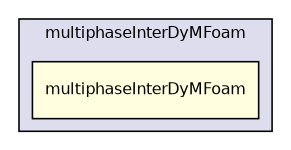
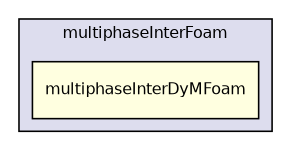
cluster "multiphaseInterDyMFoam": label "multiphaseInterDyMFoam" -> "multiphaseInterFoam"
